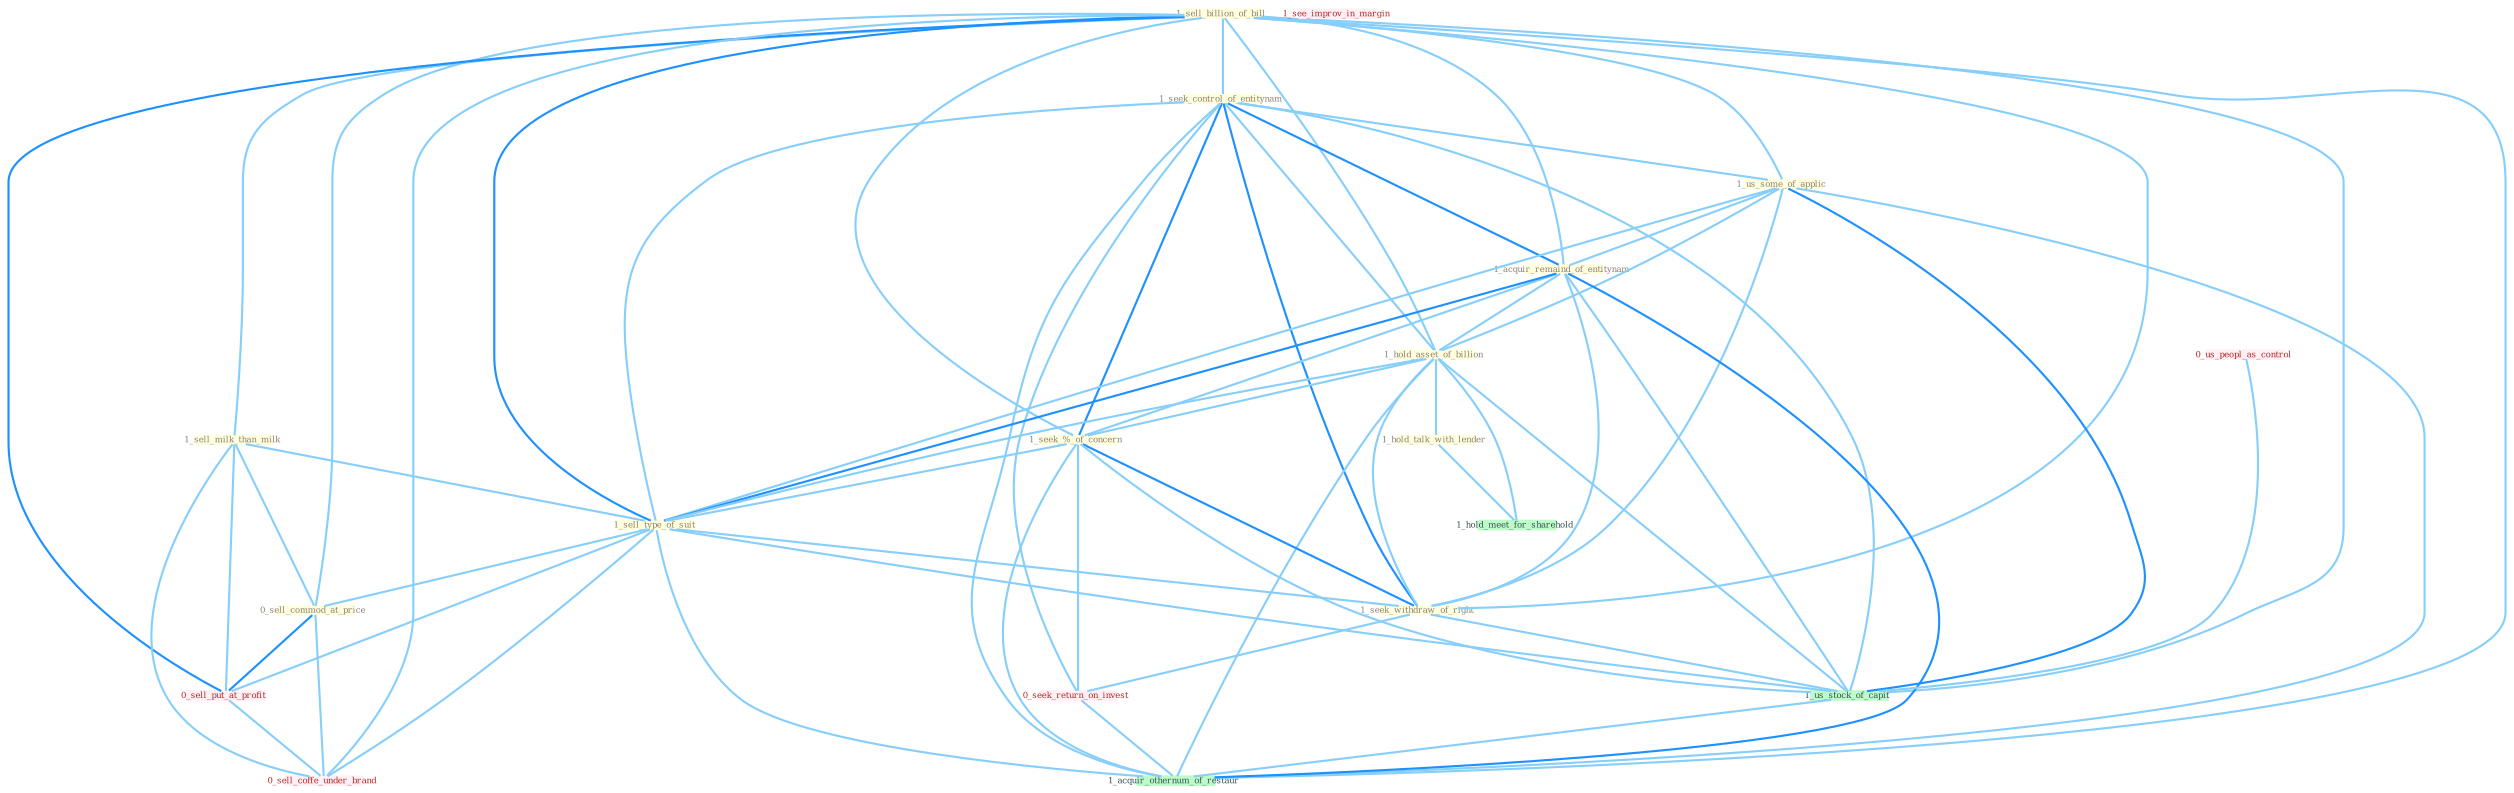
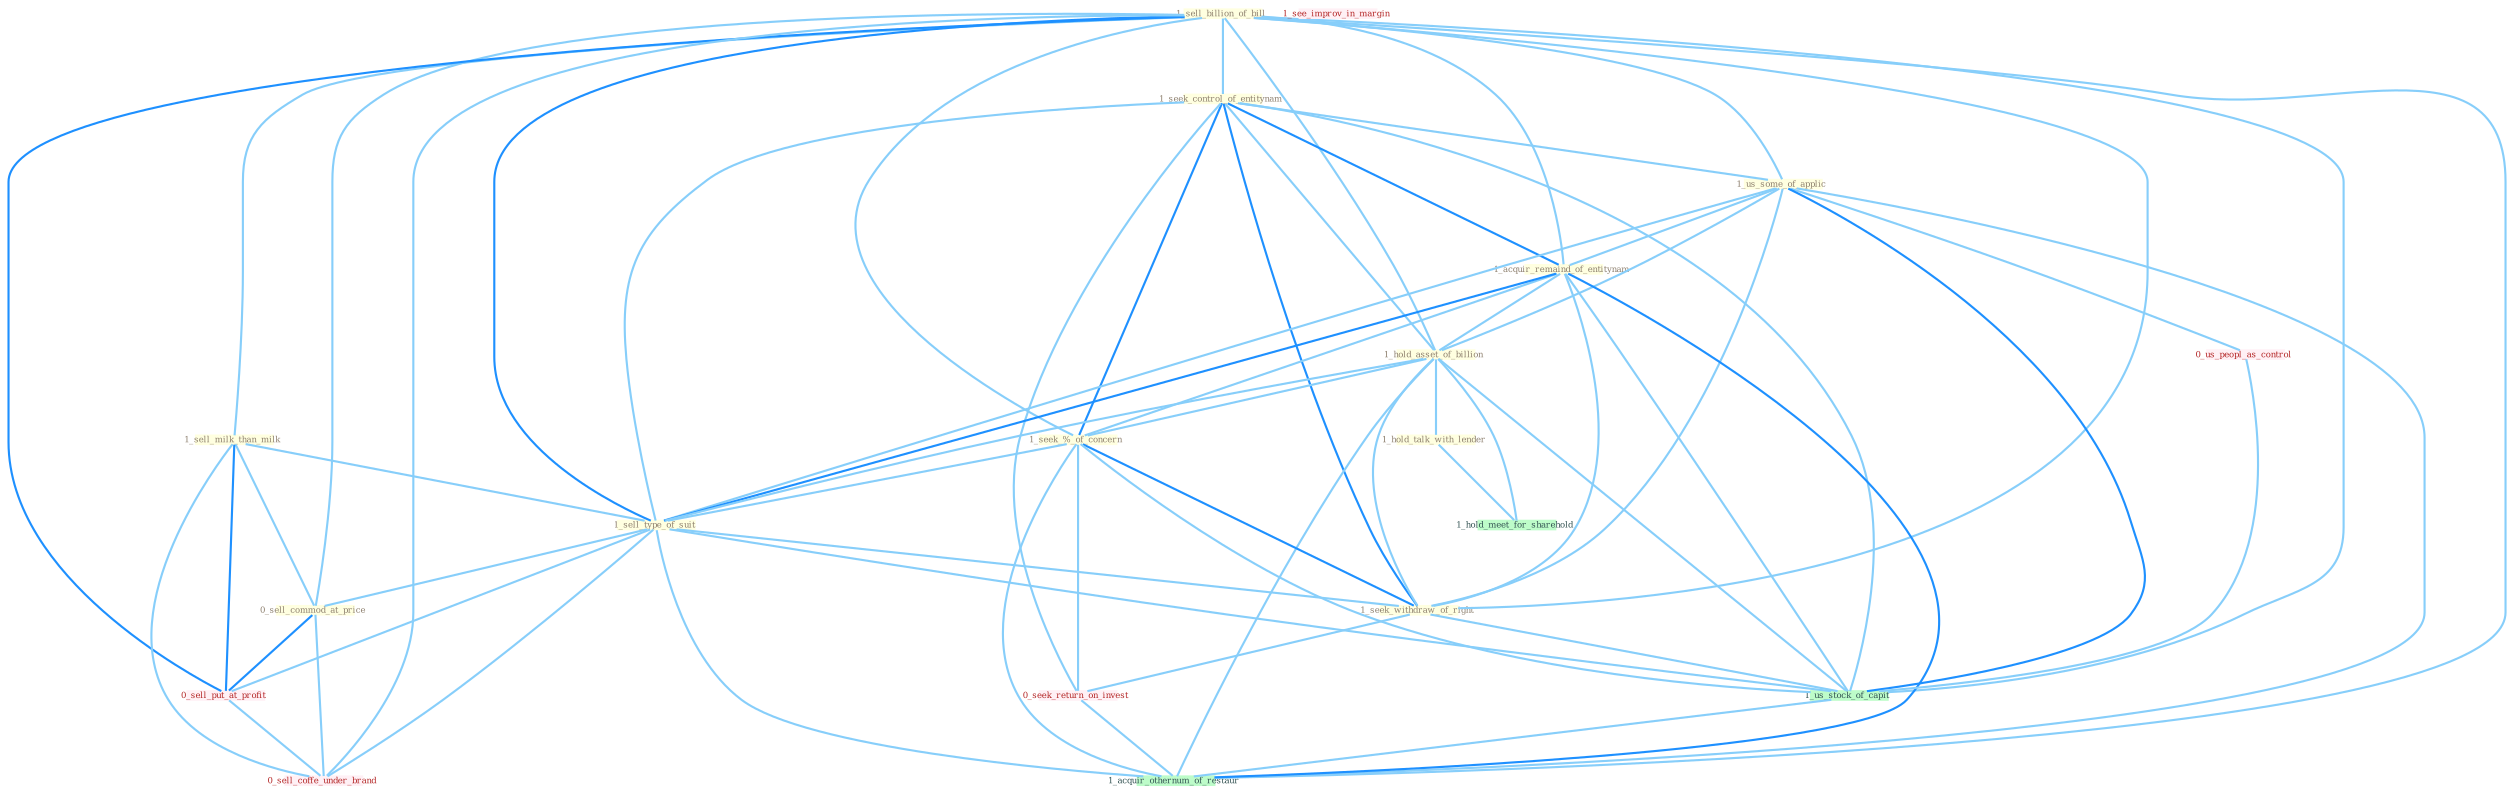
edge "1_us_some_of_applic" -- "0_us_peopl_as_control": added
edge "1_seek_control_of_entitynam" -- "1_acquir_othernum_of_restaur": removed
edge "1_sell_milk_than_milk" -- "0_sell_put_at_profit": color #87cefa -> #1e90ff
